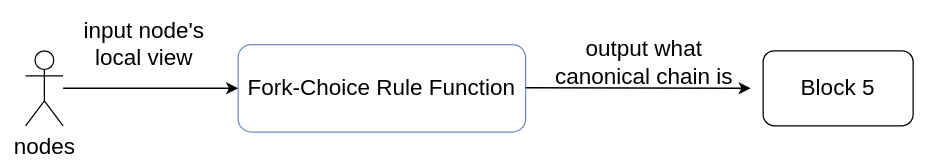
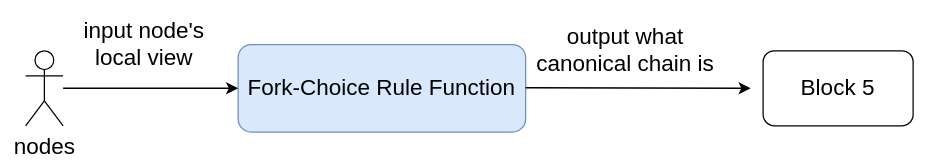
node "output what canonical chain is": moved (644, 63) -> (626, 51)
node "Fork-Choice Rule Function": fillcolor #ffffff -> #dae8fc
